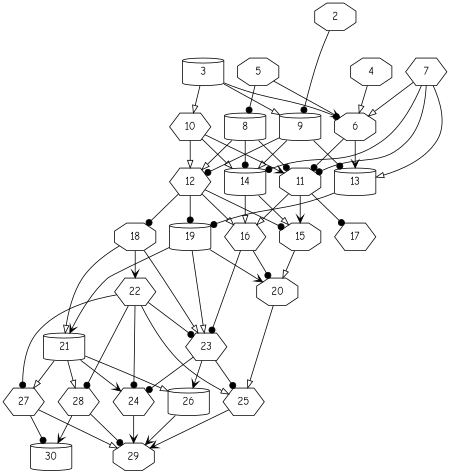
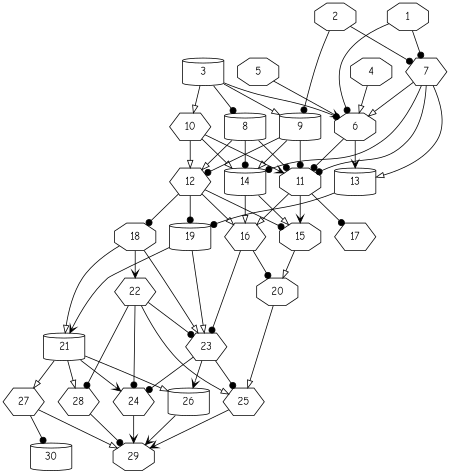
node "1": added
edge "2" -> "7": added
edge "5" -> "8": now "3" -> "8"
edge "9" -> "13": now "9" -> "11"
edge "19" -> "20": removed
edge "22" -> "27": removed
edge "28" -> "30": removed
